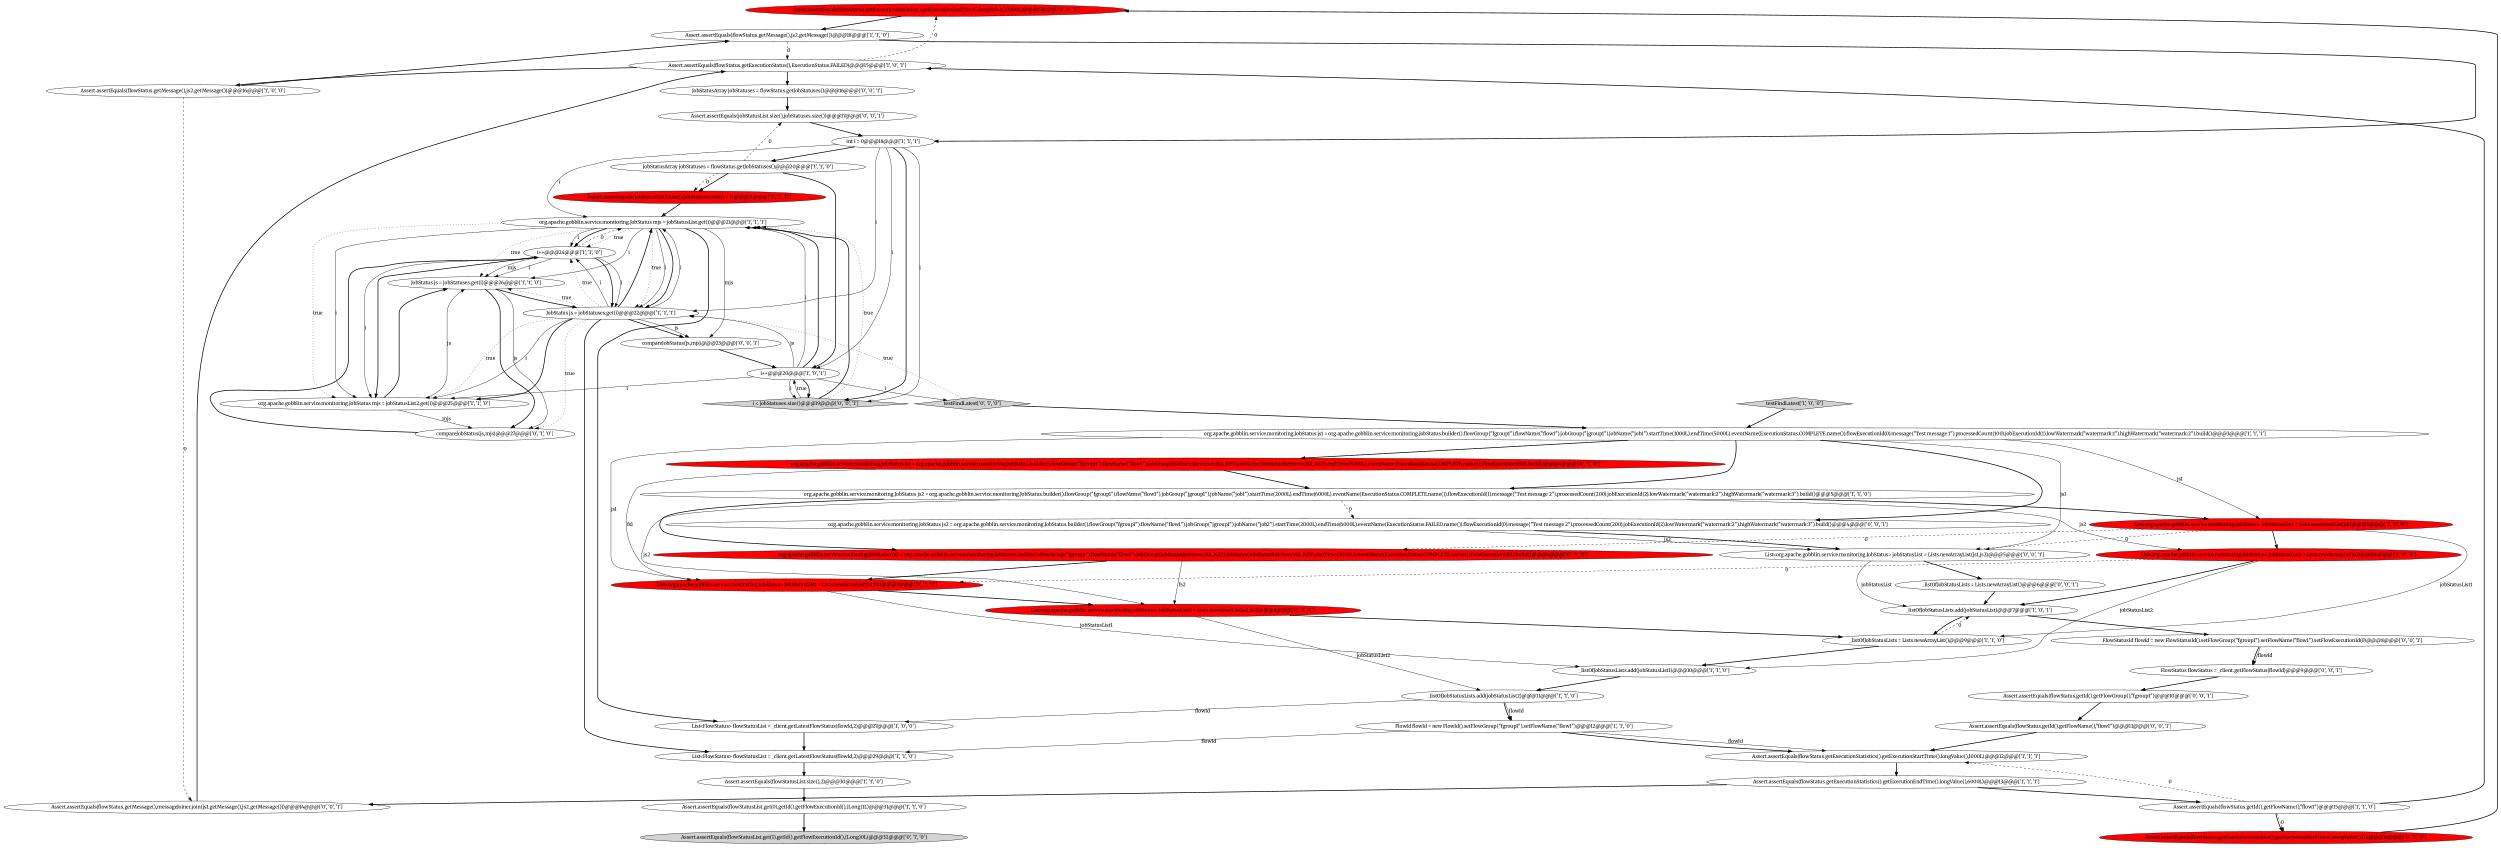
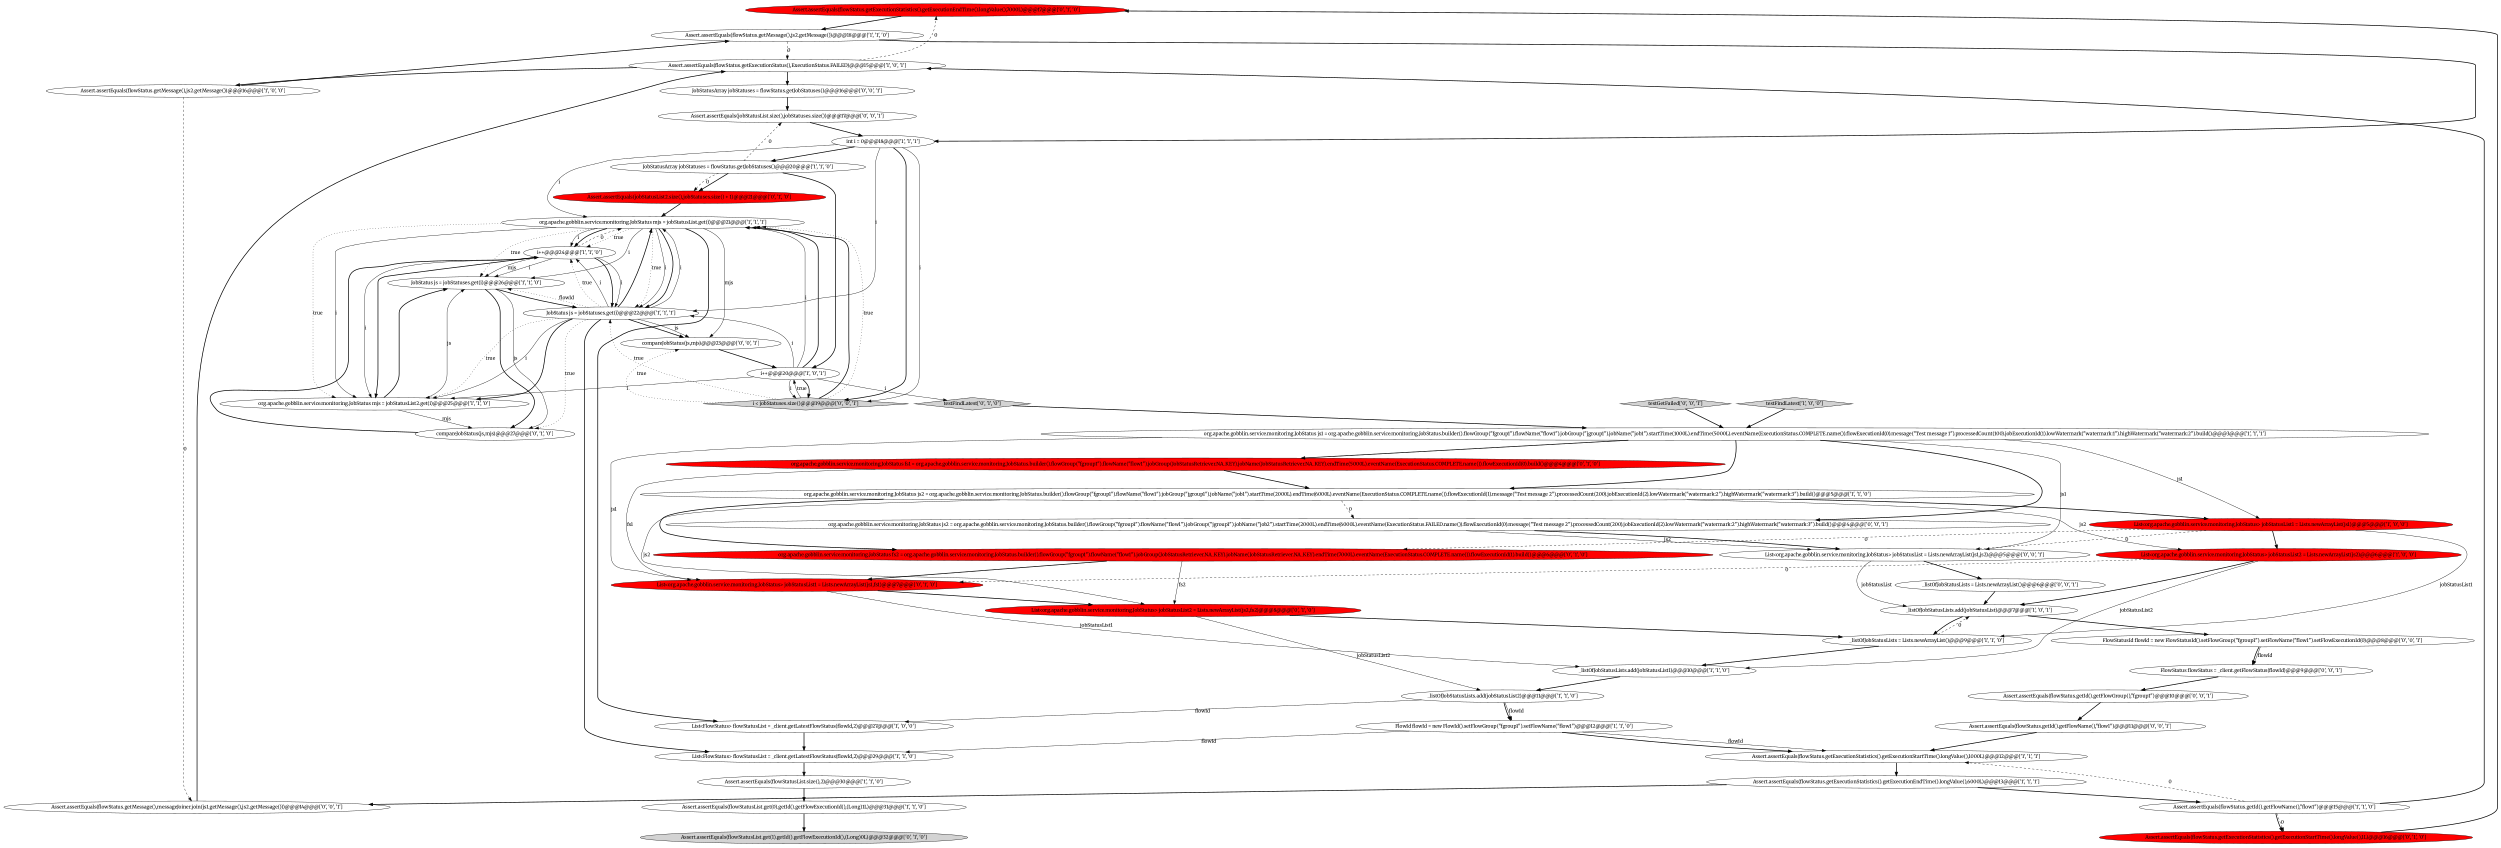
edge "int i = 0@@@18@@@['1', '1', '1']" -> "i++@@@20@@@['1', '0', '1']": removed, label "i"
edge "JobStatus js = jobStatuses.get(i)@@@22@@@['1', '1', '1']" -> "JobStatus js = jobStatuses.get(i)@@@26@@@['1', '1', '0']": label "true" -> "flowId"
edge "testFindLatest['0', '1', '0']" -> "JobStatus js = jobStatuses.get(i)@@@22@@@['1', '1', '1']": now "i < jobStatuses.size()@@@19@@@['0', '0', '1']" -> "JobStatus js = jobStatuses.get(i)@@@22@@@['1', '1', '1']"
edge "i++@@@20@@@['1', '0', '1']" -> "JobStatus js = jobStatuses.get(i)@@@22@@@['1', '1', '1']": label "js" -> "i"
edge "i < jobStatuses.size()@@@19@@@['0', '0', '1']" -> "compareJobStatus(js,mjs)@@@23@@@['0', '0', '1']": added, label "true"
node "testGetFailed['0', '0', '1']": added
